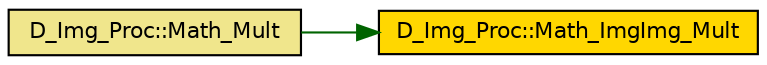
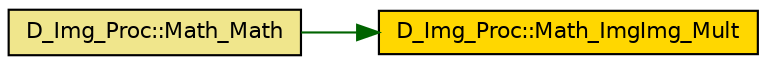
node "D_Img_Proc::Math_Mult": label "D_Img_Proc::Math_Mult" -> "D_Img_Proc::Math_Math"
